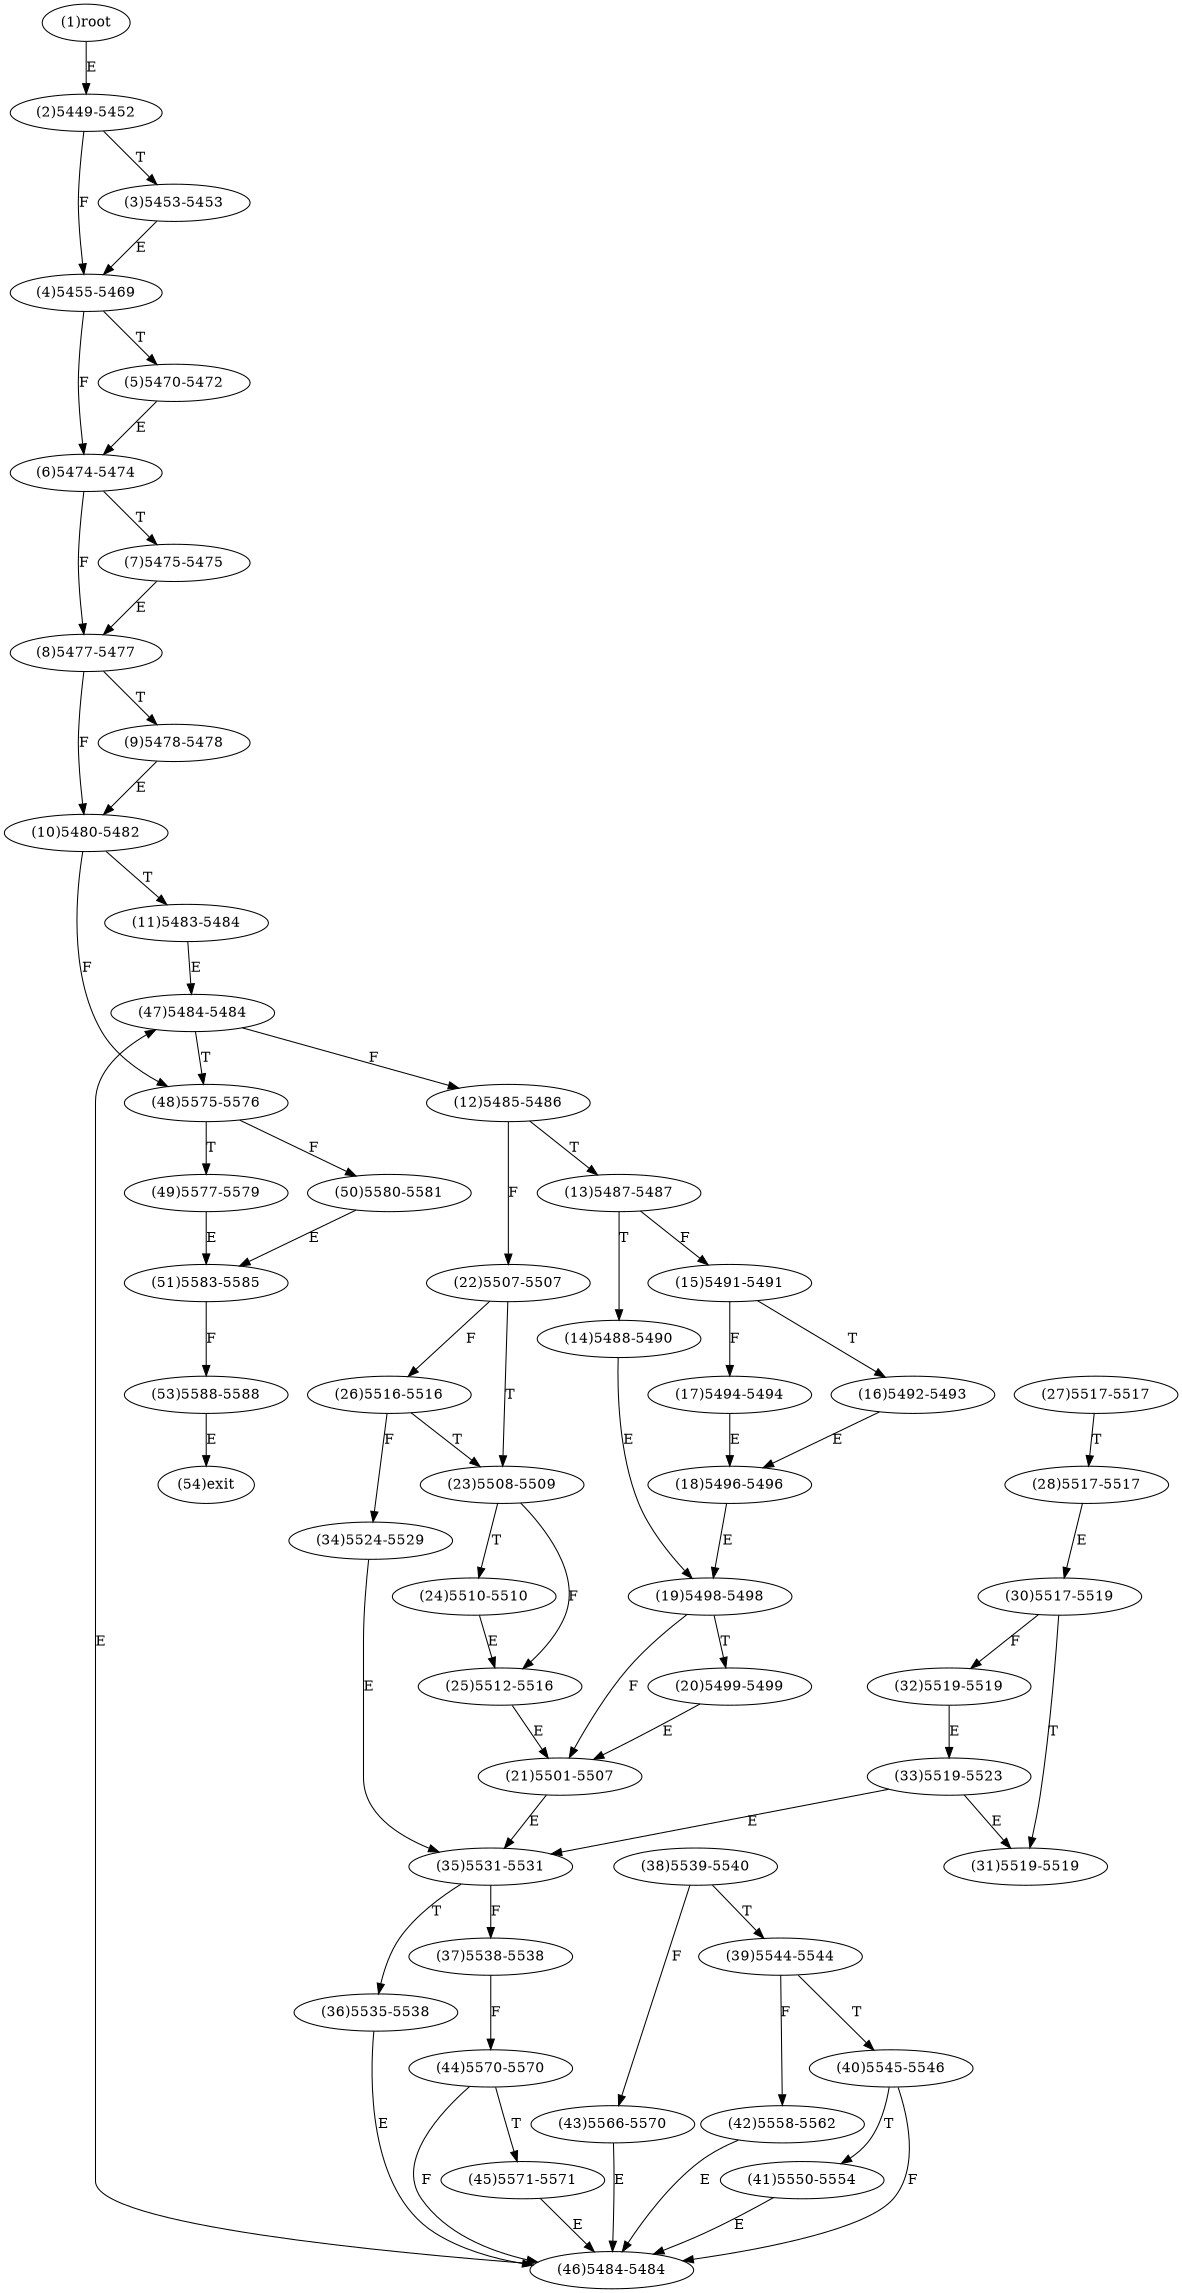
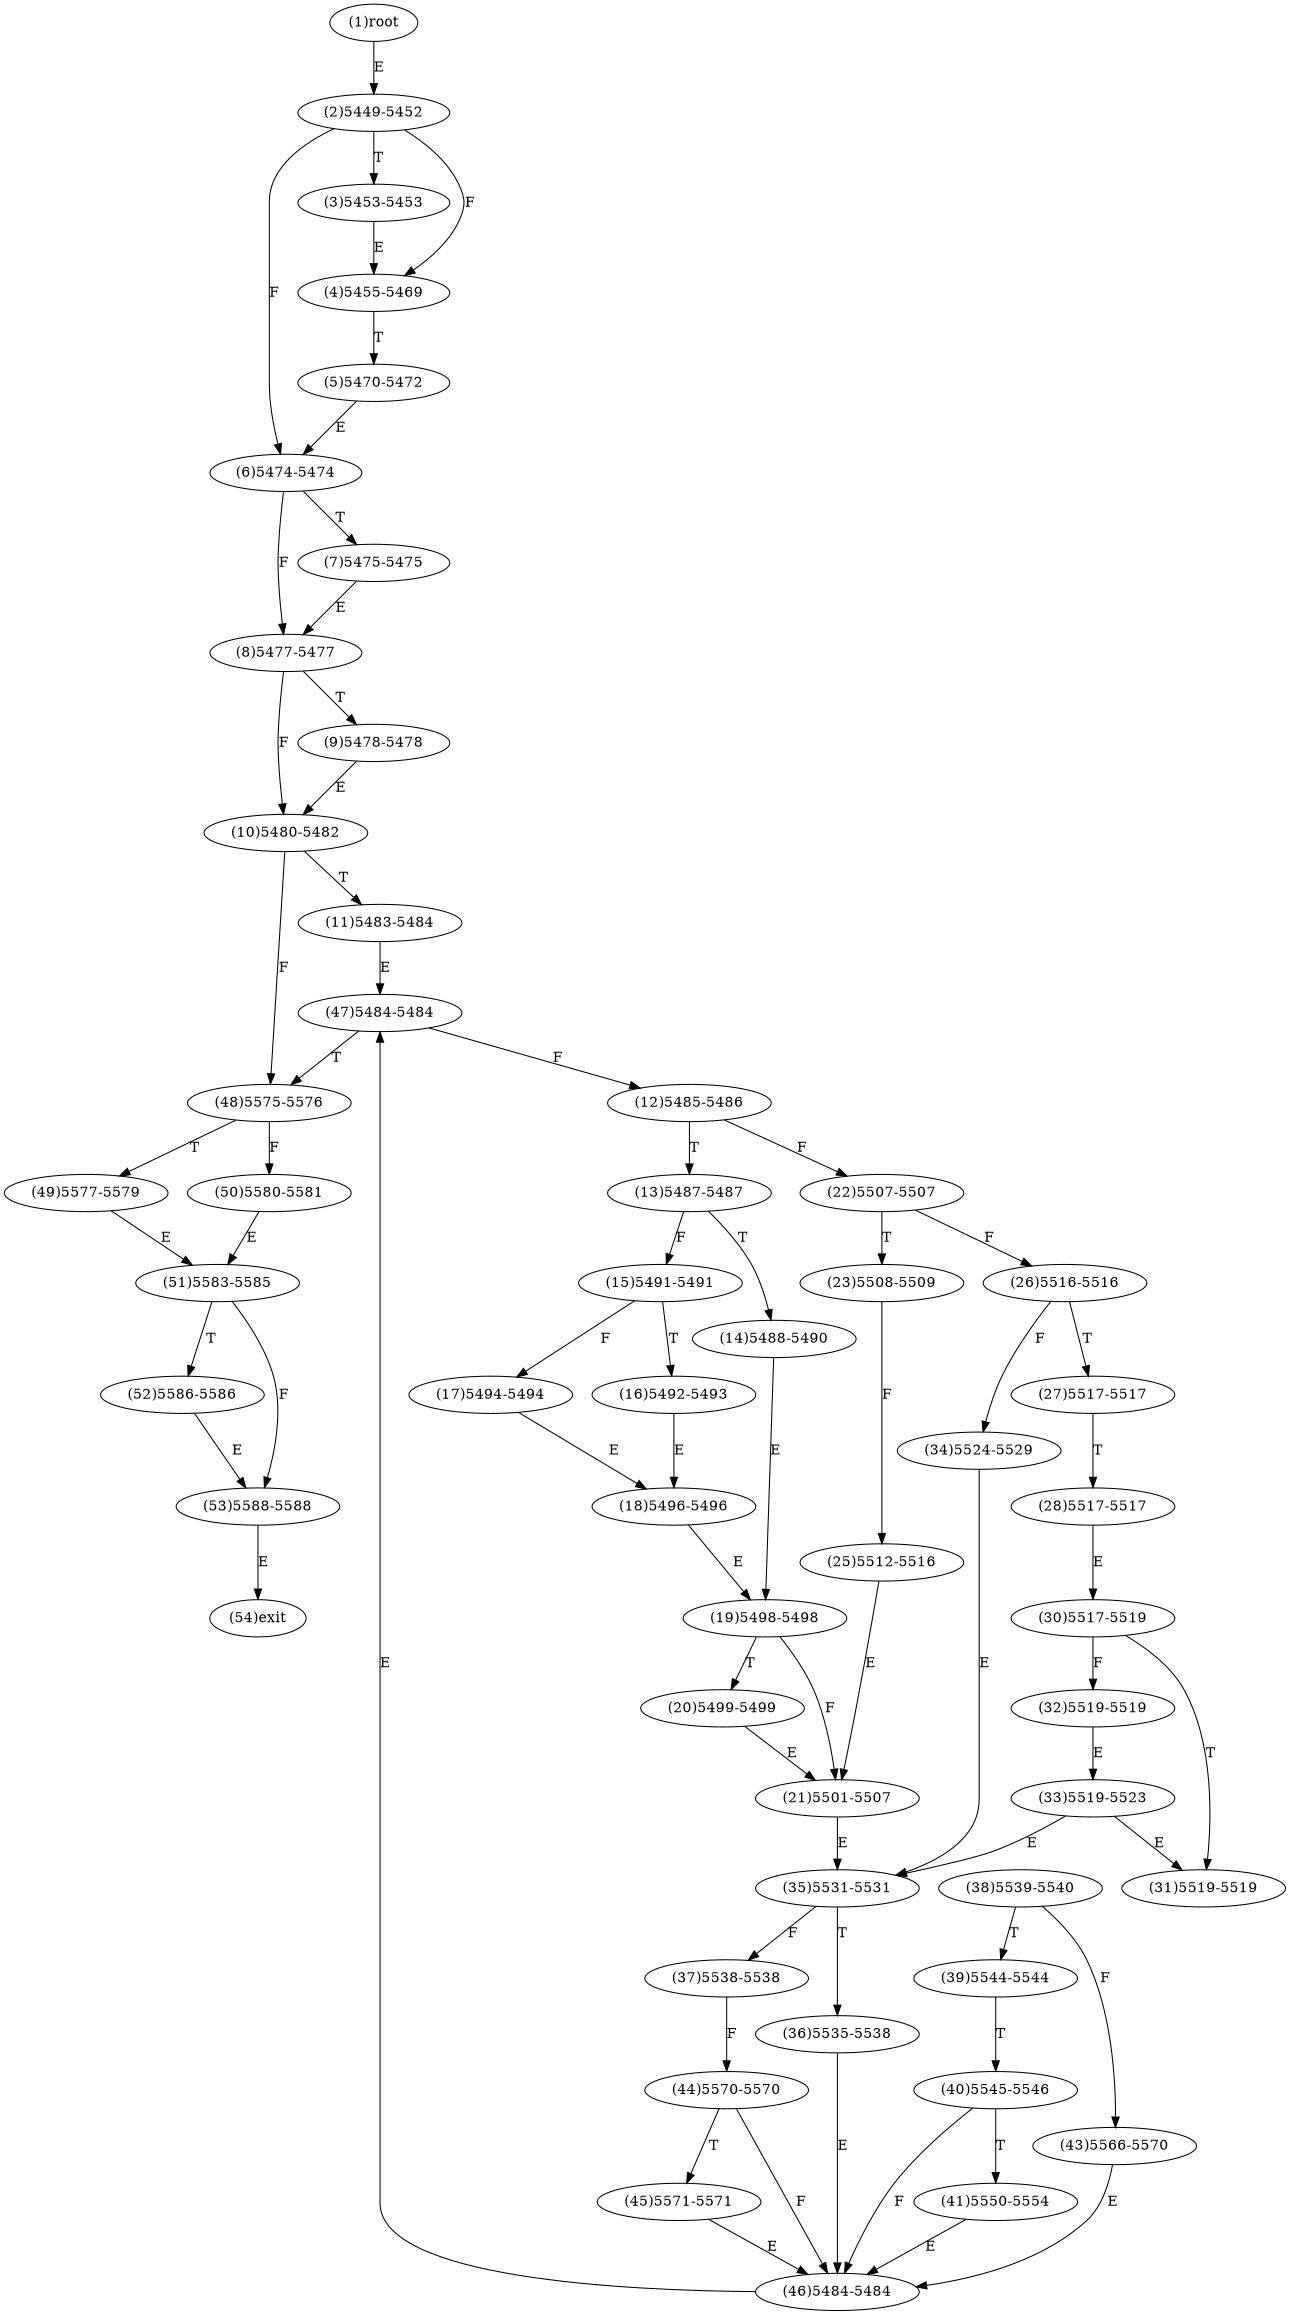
edge "(4)5455-5469" -> "(6)5474-5474": now "(2)5449-5452" -> "(6)5474-5474"
node "(52)5586-5586": added
edge "(26)5516-5516" -> "(23)5508-5509": now "(26)5516-5516" -> "(27)5517-5517"
node "(24)5510-5510": removed
node "(42)5558-5562": removed
